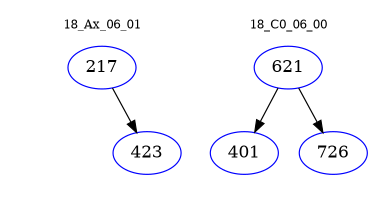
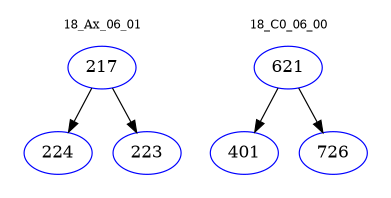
node "224": added
node "423": label "423" -> "223"
